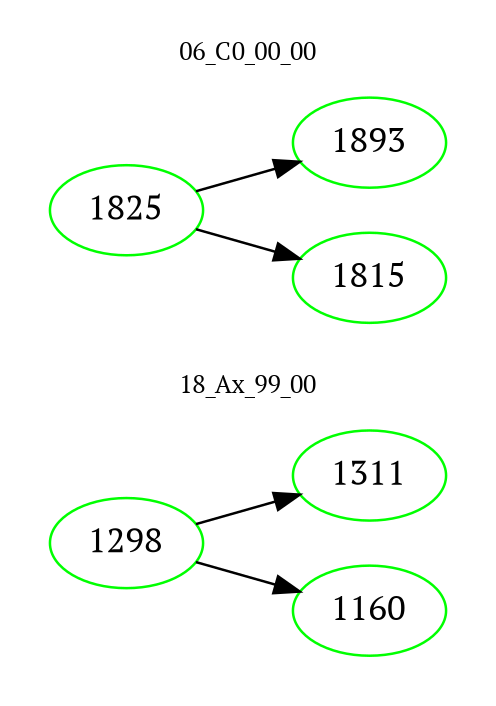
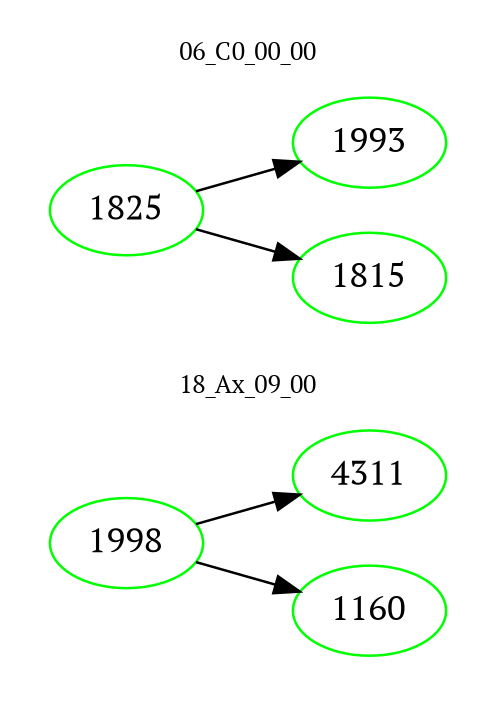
node "1893": label "1893" -> "1993"
cluster "18_Ax_99_00": label "18_Ax_99_00" -> "18_Ax_09_00"
node "1311": label "1311" -> "4311"
node "1298": label "1298" -> "1998"
